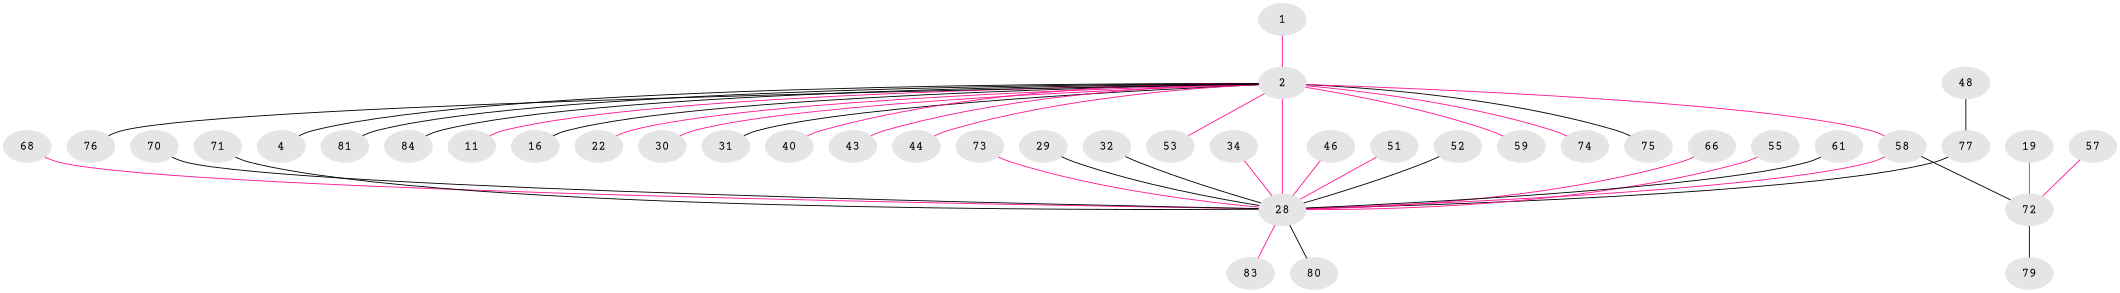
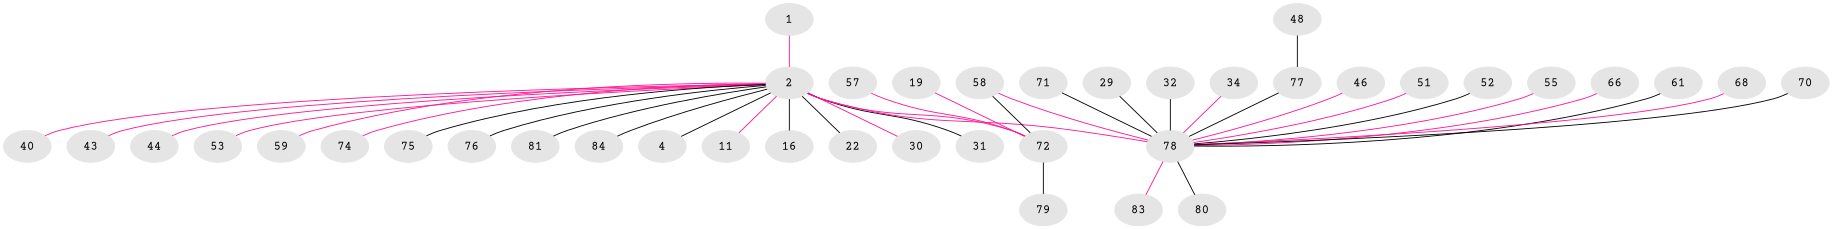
edge "2" -- "22": color deeppink -> black
edge "2" -- "58": now "2" -- "72"
node "73": removed
node "28": label "28" -> "78"
